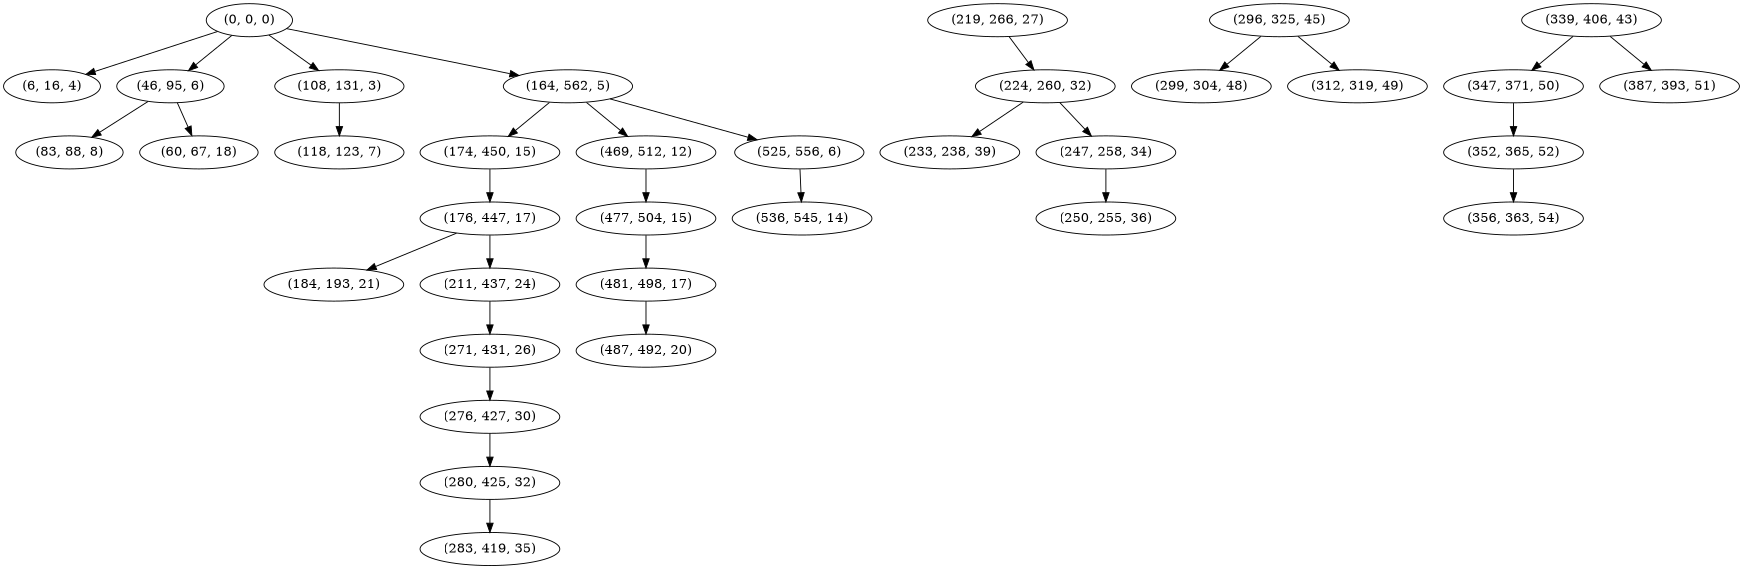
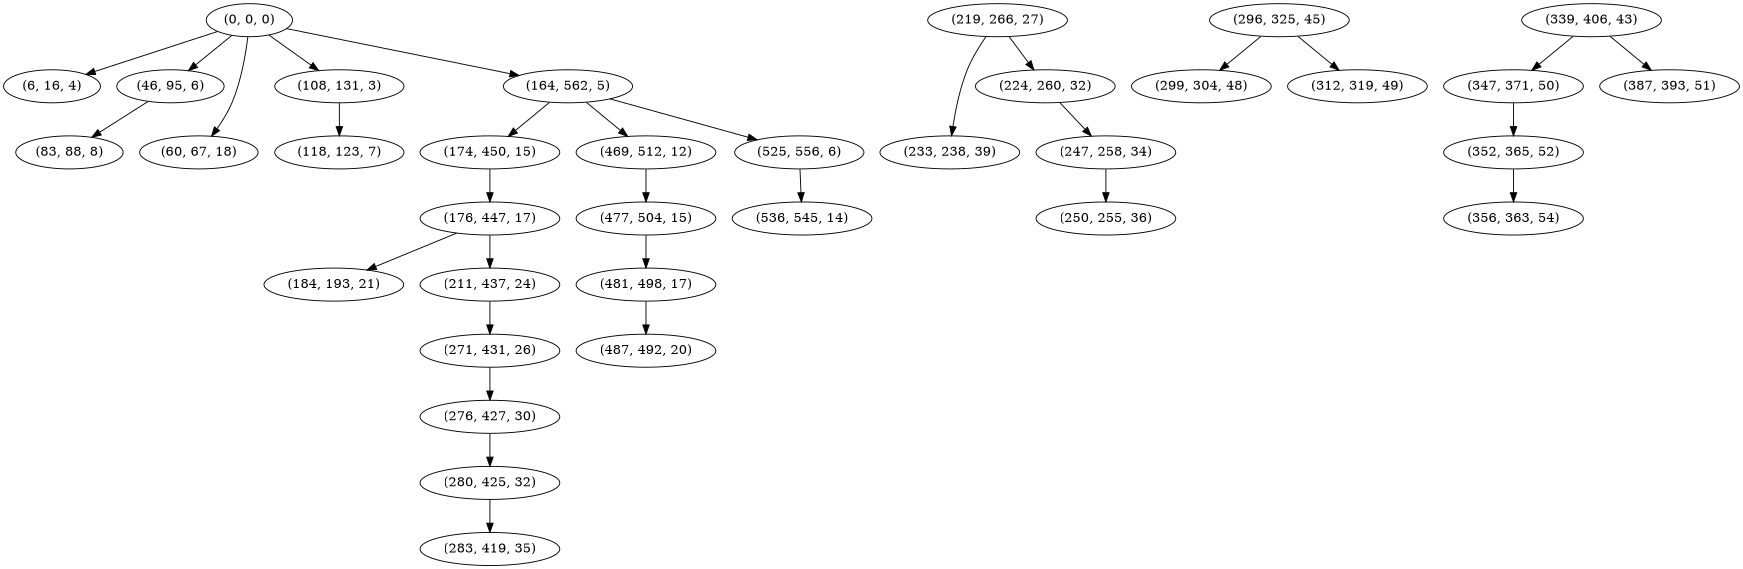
edge "(46, 95, 6)" -> "(60, 67, 18)": now "(0, 0, 0)" -> "(60, 67, 18)"
edge "(224, 260, 32)" -> "(233, 238, 39)": now "(219, 266, 27)" -> "(233, 238, 39)"
